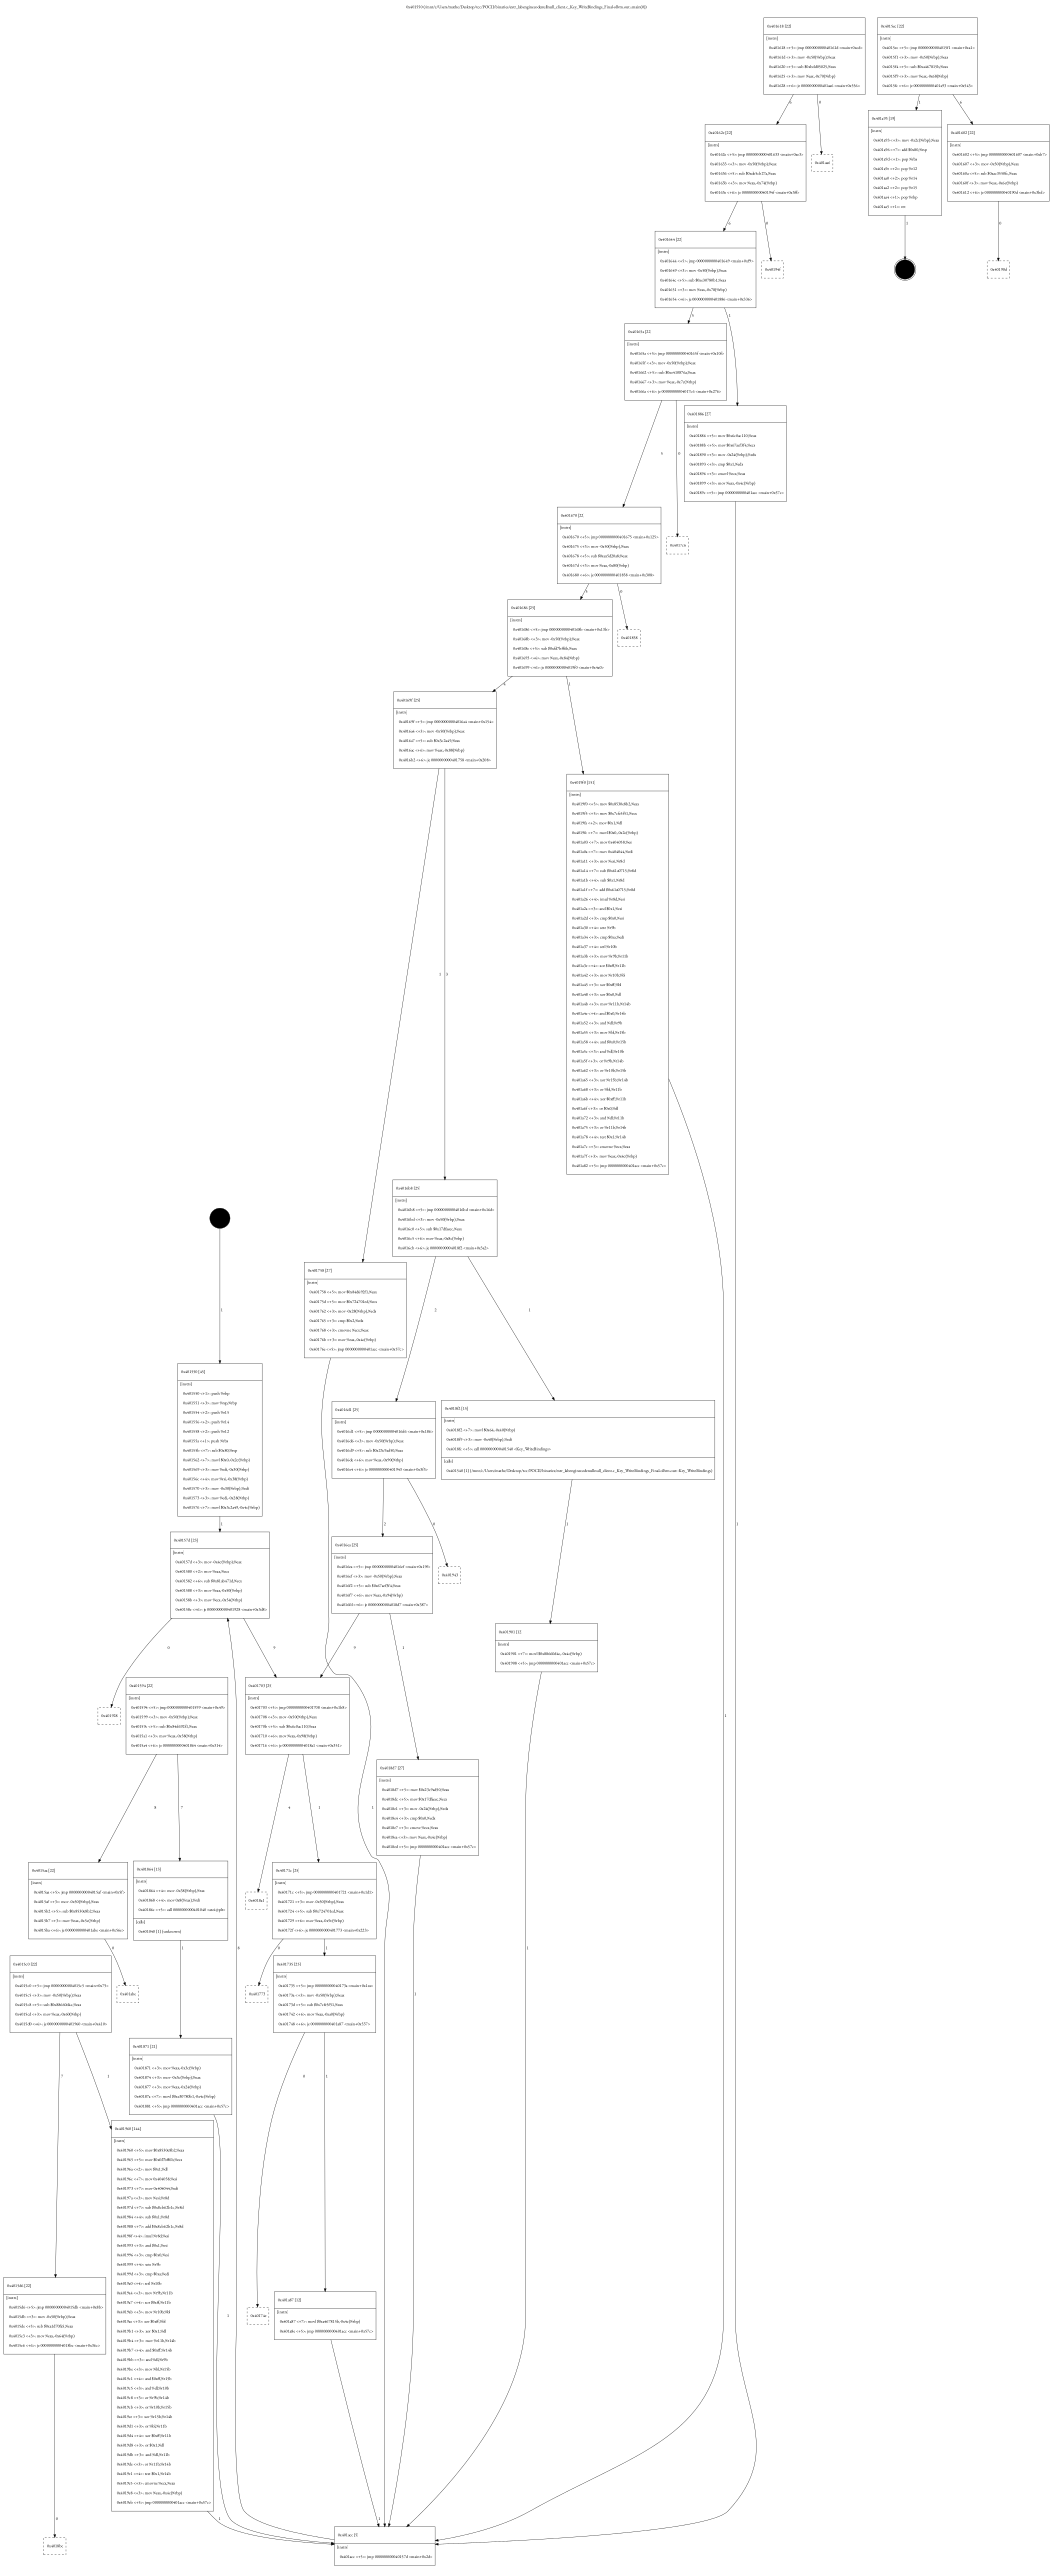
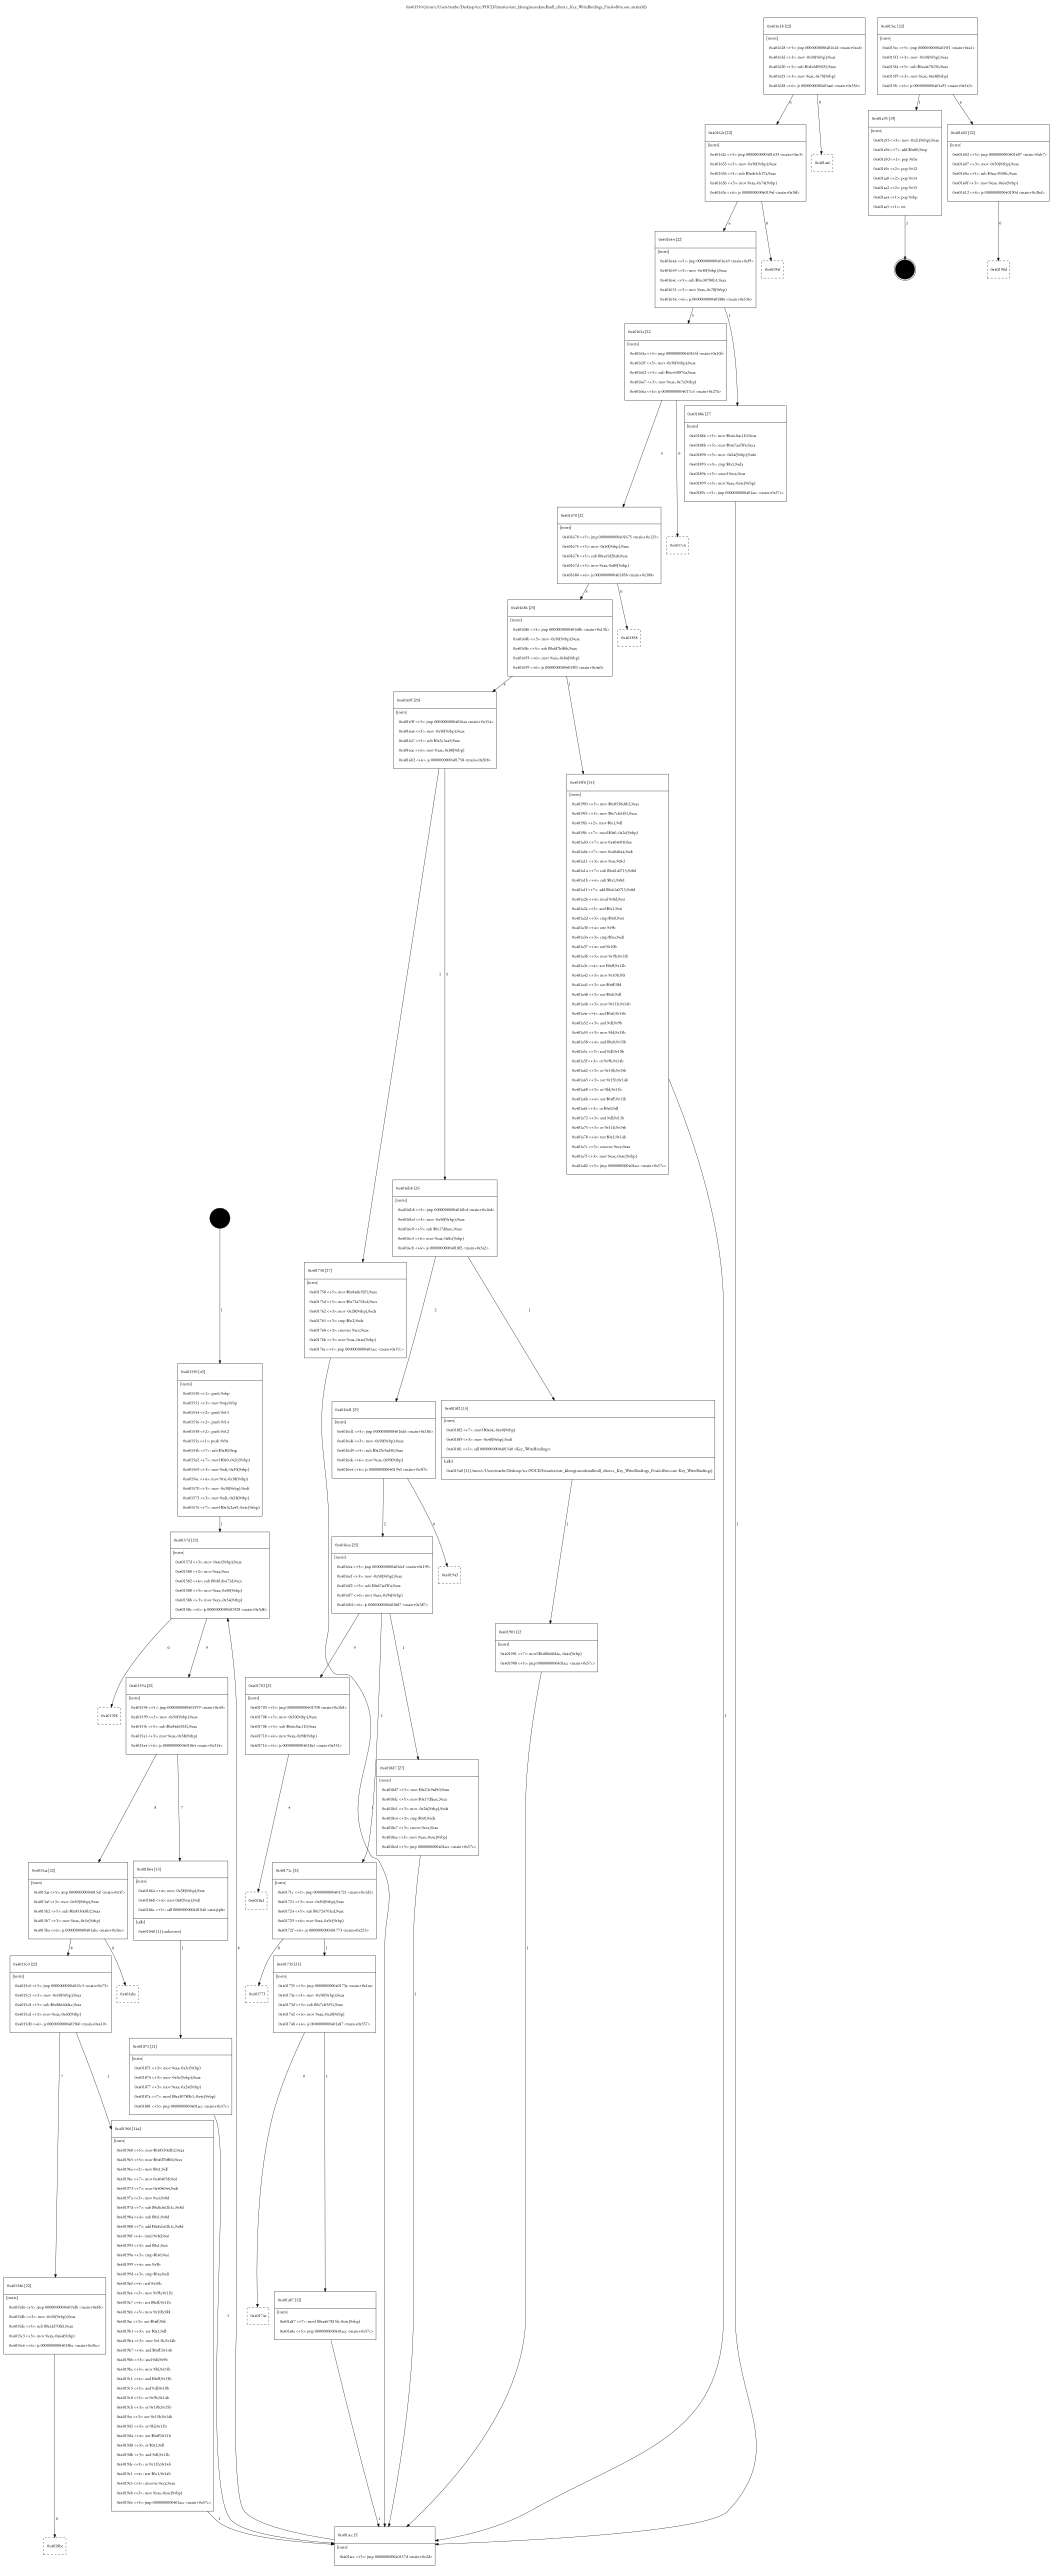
edge "0x40157d [23]" -> "0x401703 [25]": now "0x40157d [23]" -> "0x401594 [22]"
edge "0x401703 [25]" -> "0x40171c [25]": now "0x4016ea [25]" -> "0x40171c [25]"
edge "0x4015aa [22]" -> "0x4015c0 [22]": added, label "8"
